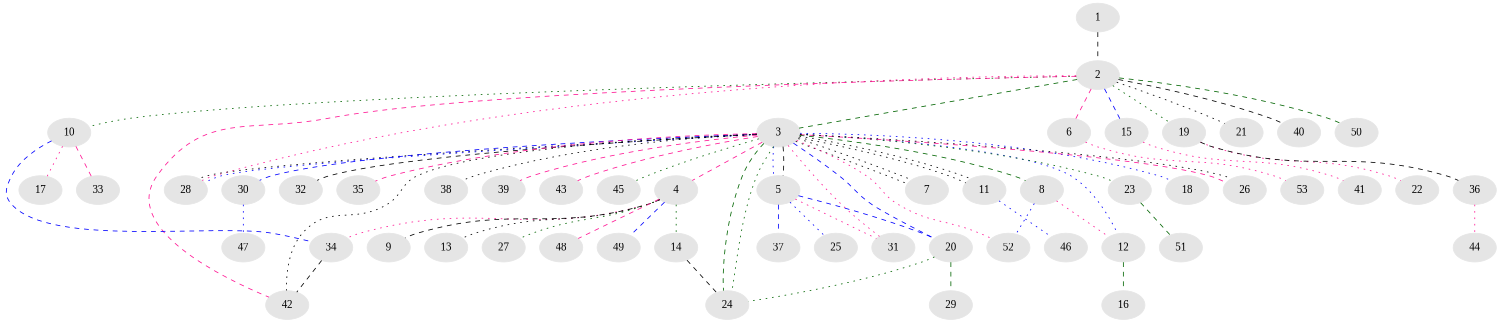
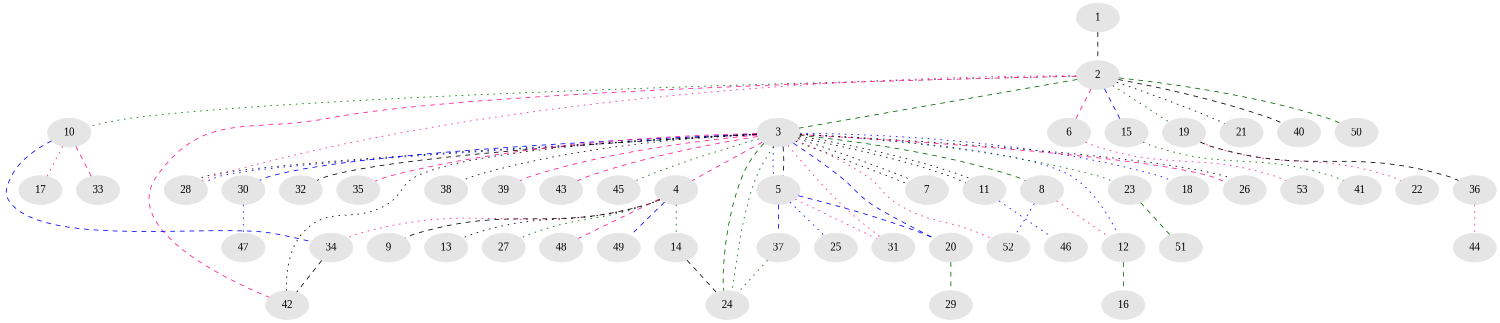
edge "15" -- "41": color deeppink -> darkgreen
edge "20" -- "24": now "37" -- "24"
